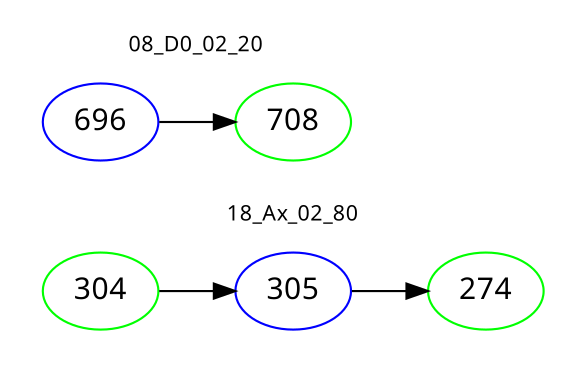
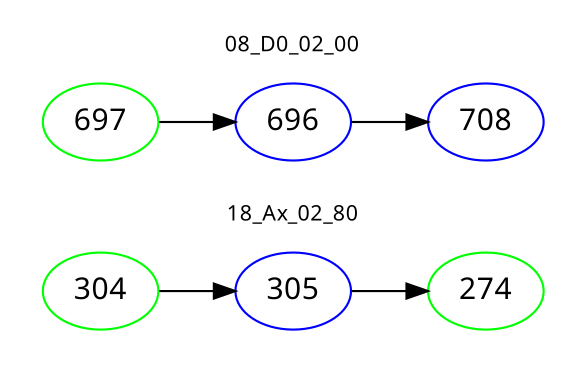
cluster "08_D0_02_20": label "08_D0_02_20" -> "08_D0_02_00"
node "697": added
node "708": color green -> blue
